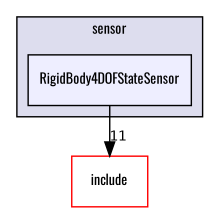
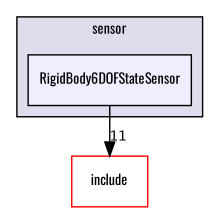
node "RigidBody4DOFStateSensor": label "RigidBody4DOFStateSensor" -> "RigidBody6DOFStateSensor"
